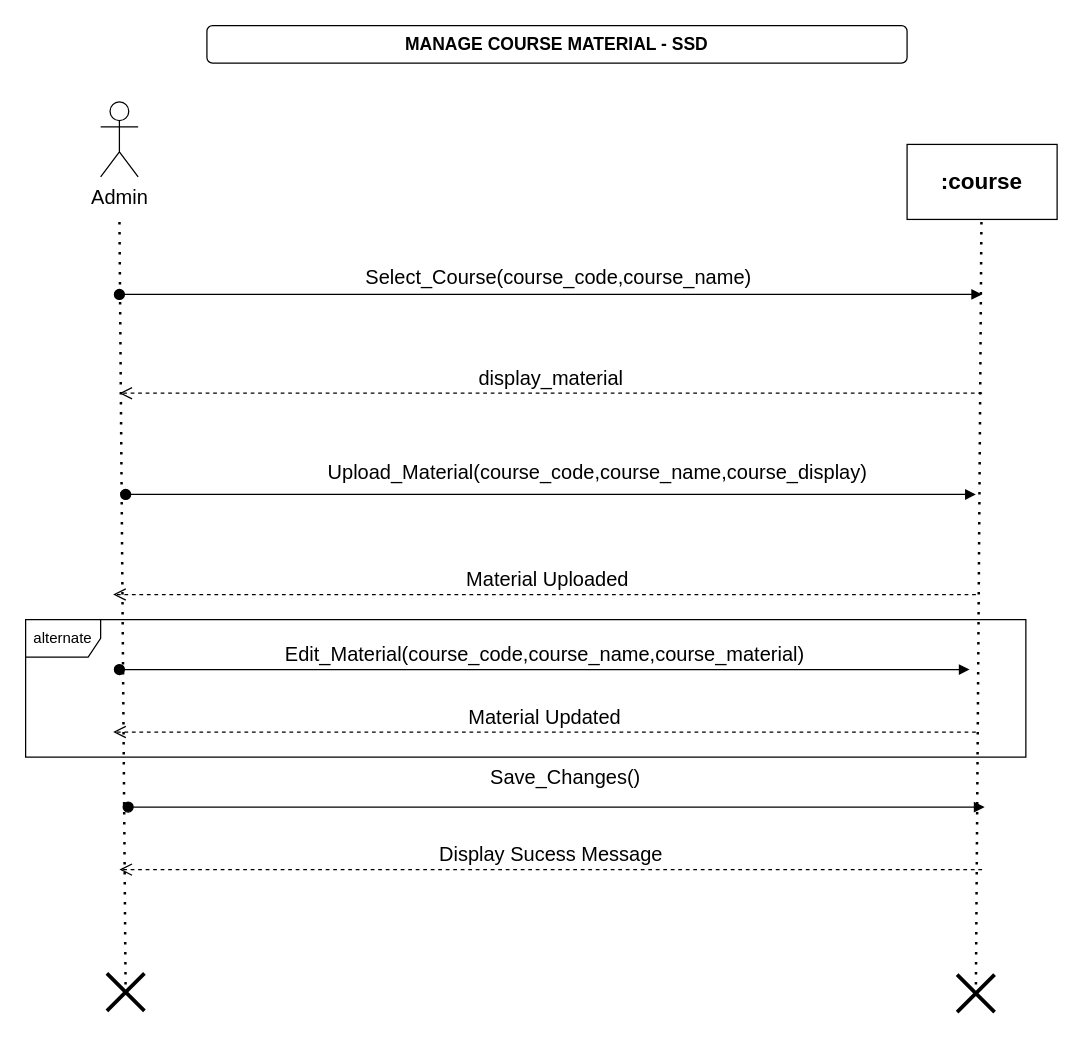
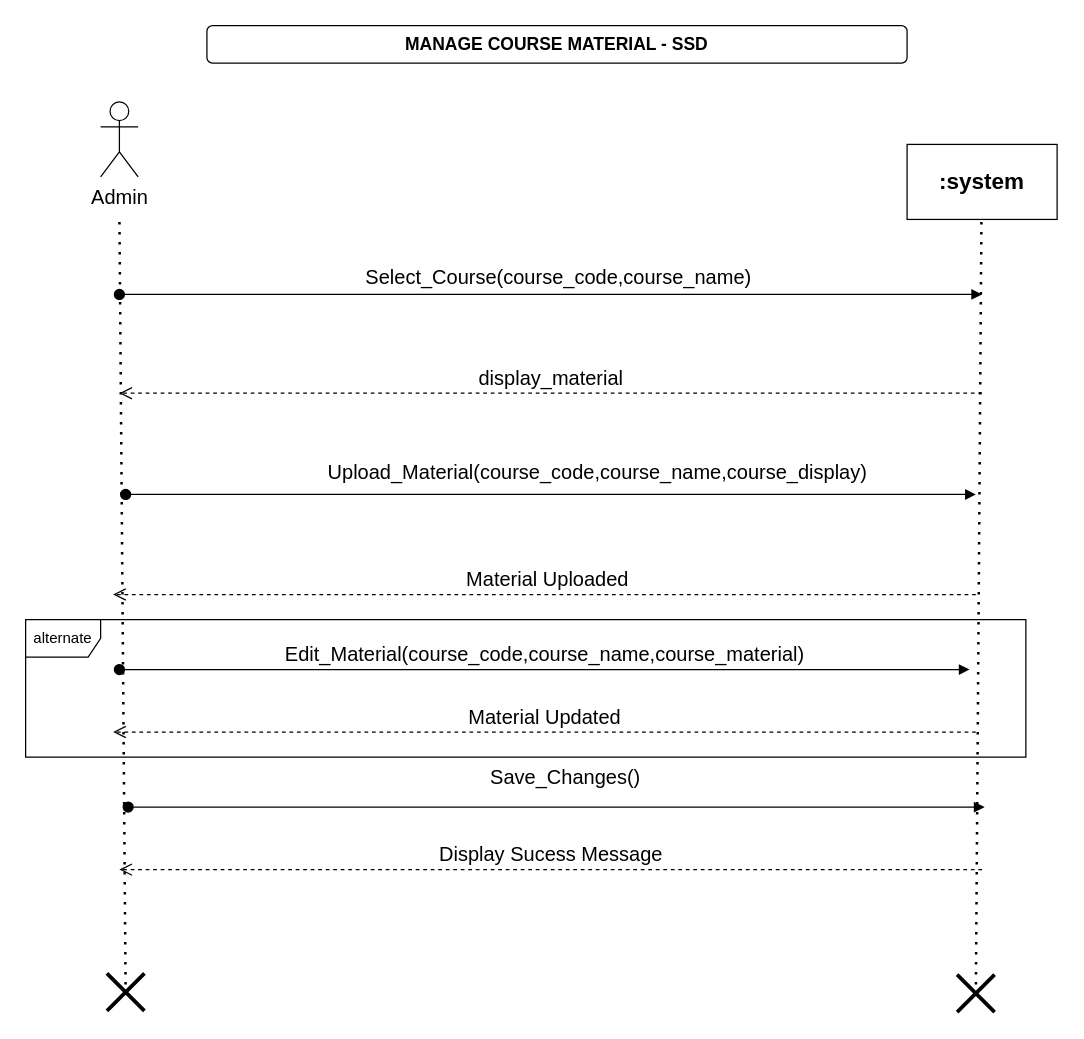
node ":course": label ":course" -> ":system"
